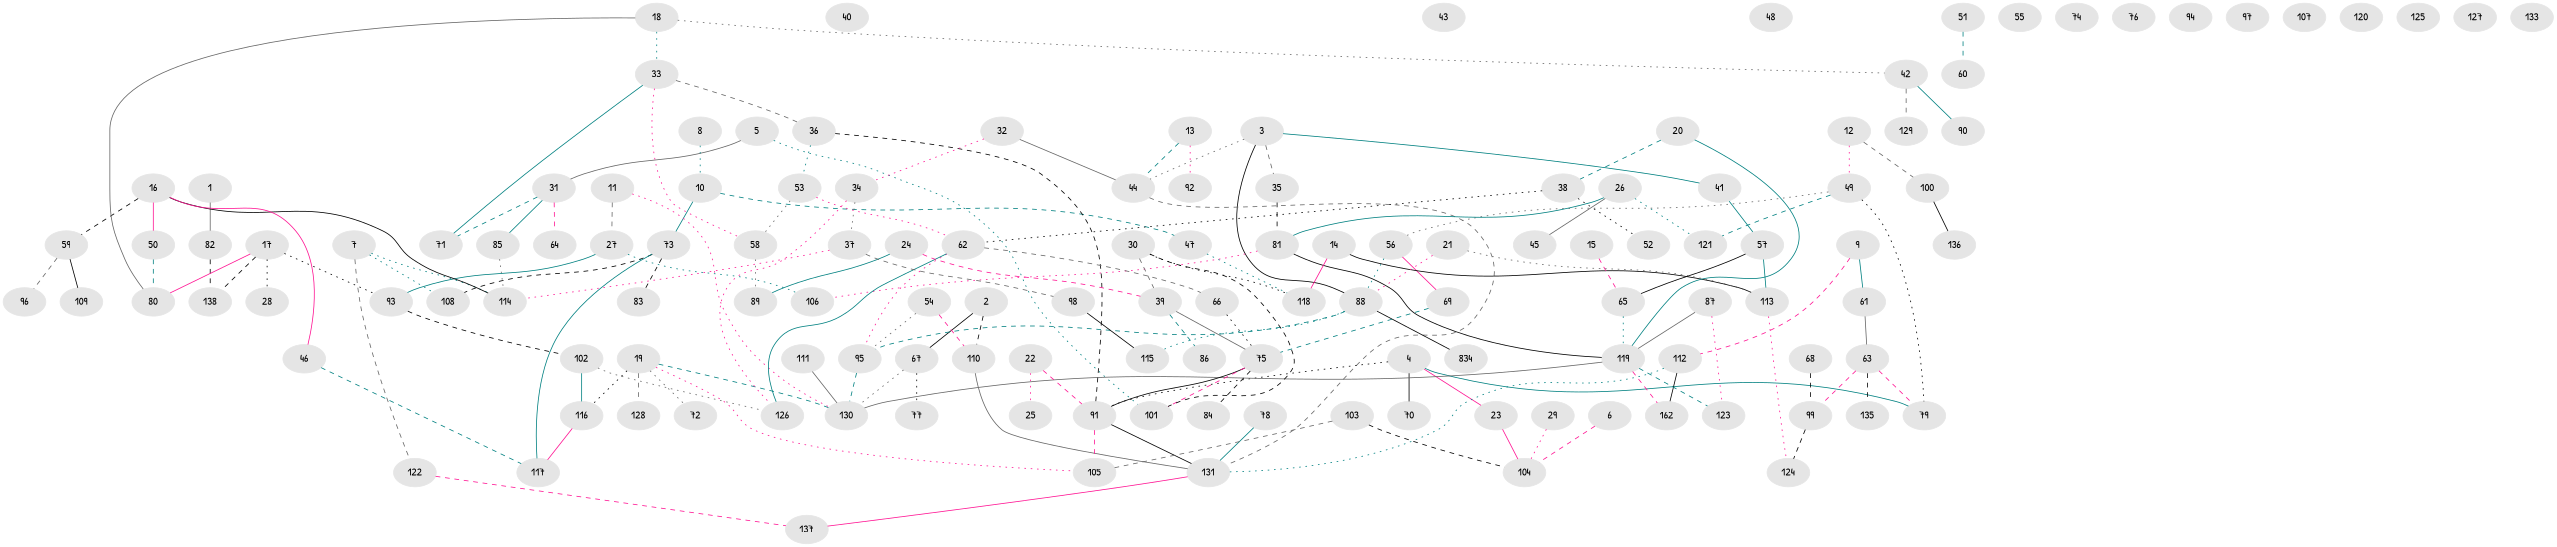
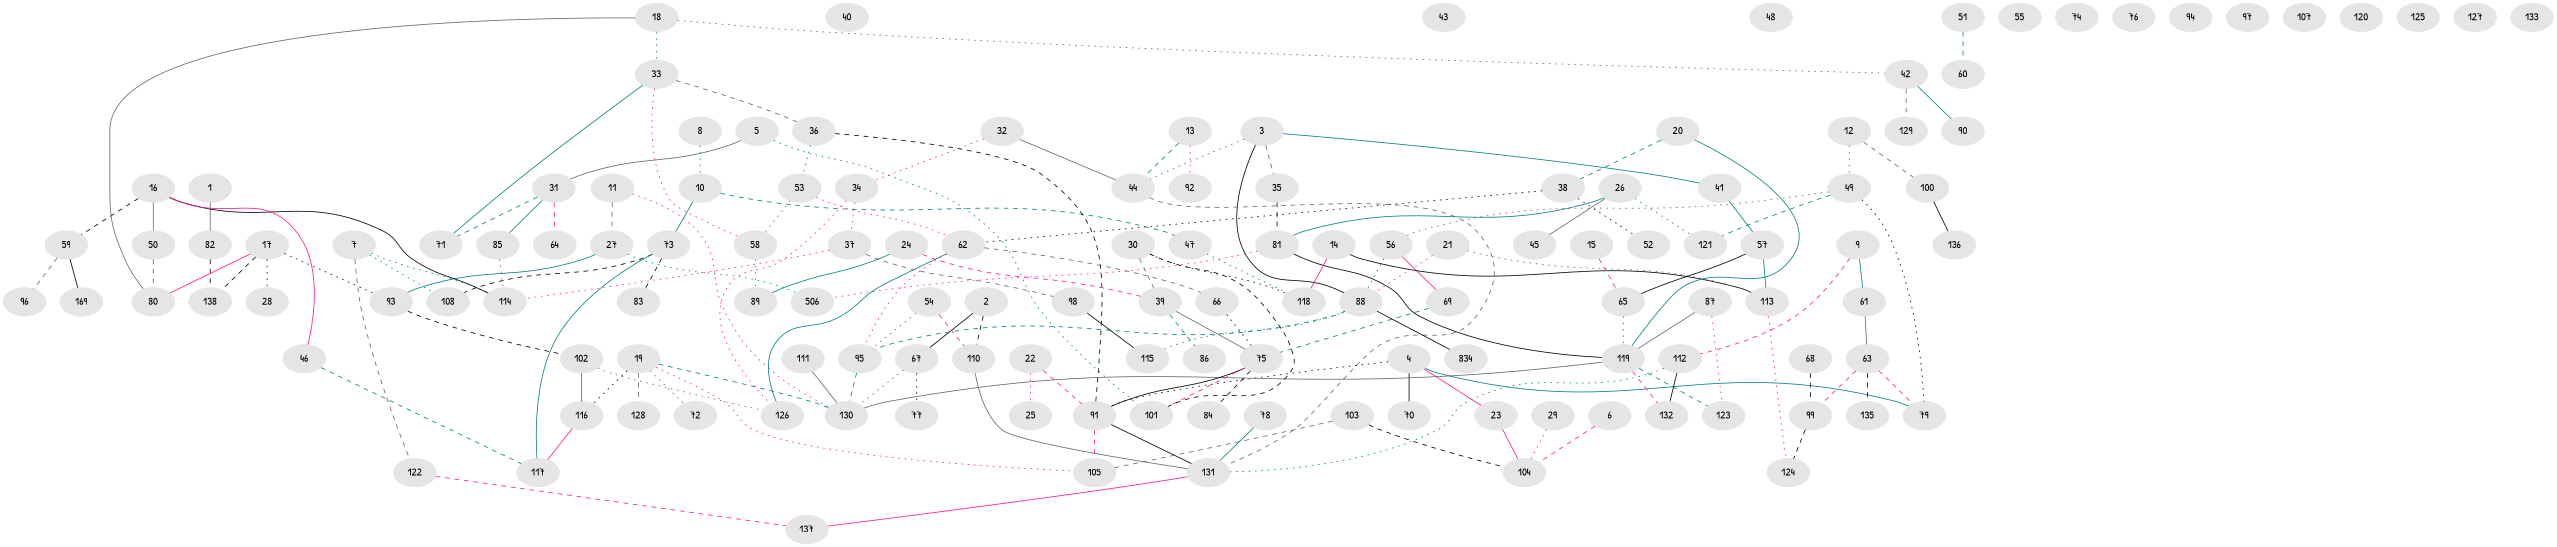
node "109": label "109" -> "169"
node "106": label "106" -> "506"
node "162": label "162" -> "132"
